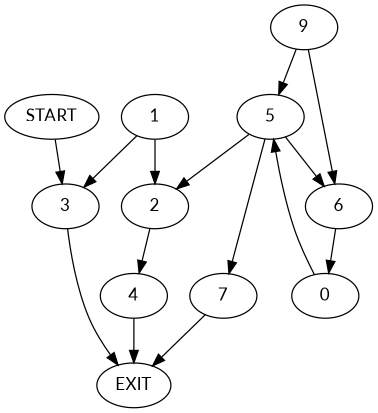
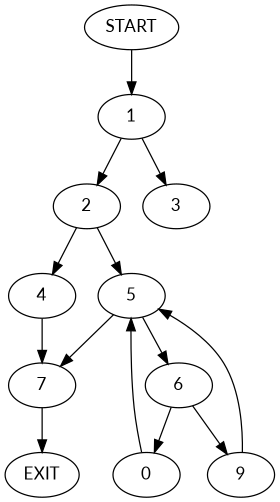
edge "9" -> "6": reversed
edge "START" -> "3": now "START" -> "1"
edge "5" -> "2": reversed
edge "3" -> "EXIT": removed
edge "4" -> "EXIT": now "4" -> "7"
